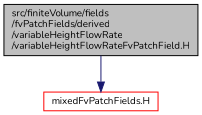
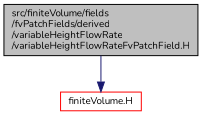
node "mixedFvPatchFields.H": label "mixedFvPatchFields.H" -> "finiteVolume.H"
